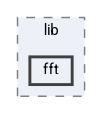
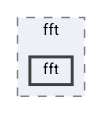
cluster "lib": label "lib" -> "fft"
